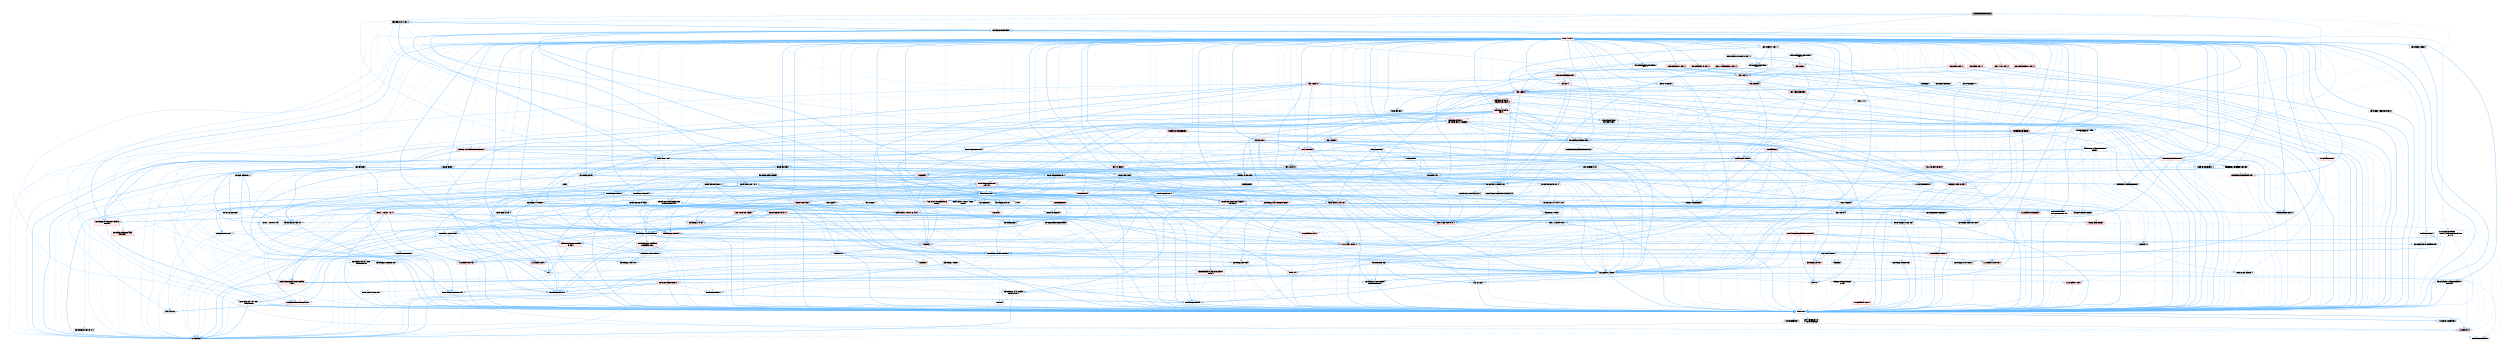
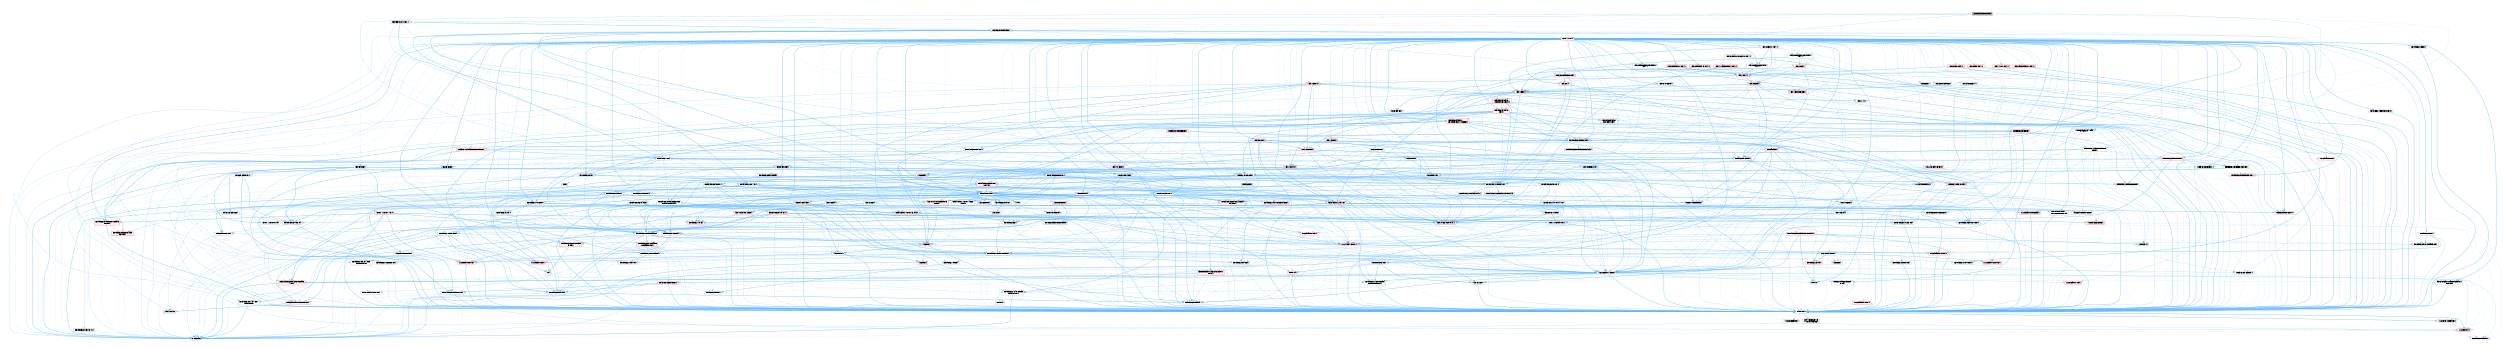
edge "Containers/BitArray.h" -> "Serialization/Archive.h": added
node "Runtime/CoreUObject /Internal/UObject/CoreRedirects /PM-k.h": removed
edge "Templates/UnrealTypeTraits.h" -> "new": now "Templates/UnrealTypeTraits.h" -> "Templates/Models.h"
